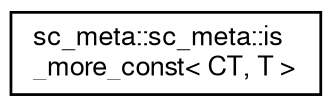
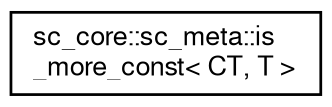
node "sc_meta::sc_meta::is _more_const< CT, T >": label "sc_meta::sc_meta::is _more_const< CT, T >" -> "sc_core::sc_meta::is _more_const< CT, T >"
